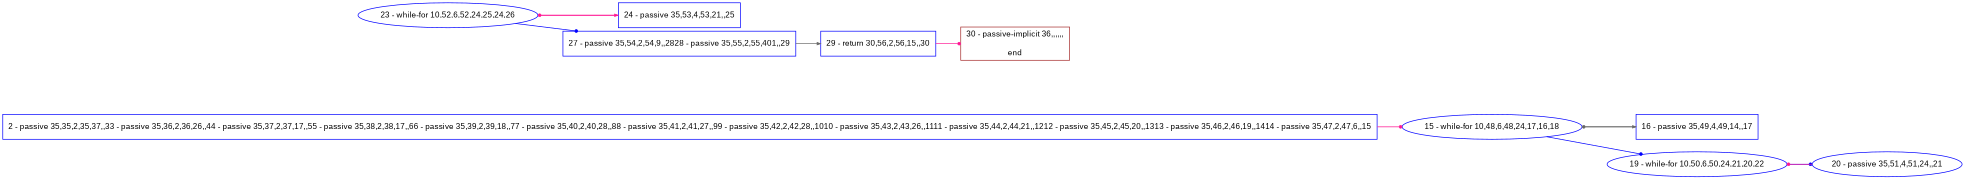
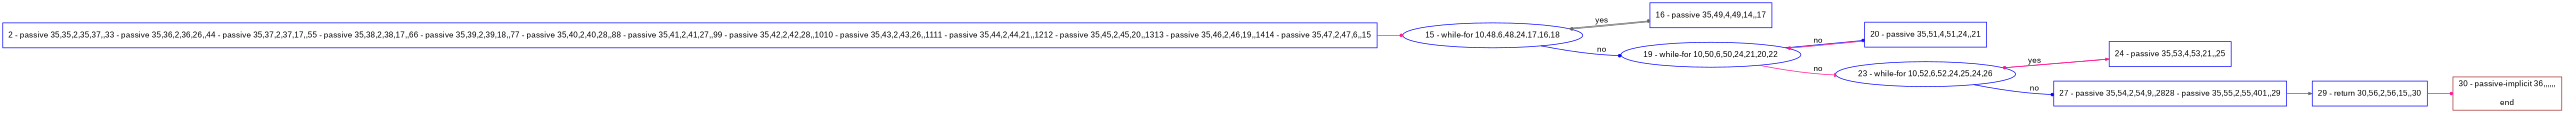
edge "19 - while-for 10,50,6,50,24,21,20,22" -> "23 - while-for 10,52,6,52,24,25,24,26": added, label "no"
edge "15 - while-for 10,48,6,48,24,17,16,18" -> "16 - passive 35,49,4,49,14,,17": arrowhead normal -> dot
node "20 - passive 35,51,4,51,24,,21": shape ellipse -> box
edge "19 - while-for 10,50,6,50,24,21,20,22" -> "20 - passive 35,51,4,51,24,,21": label "yes" -> "no"
